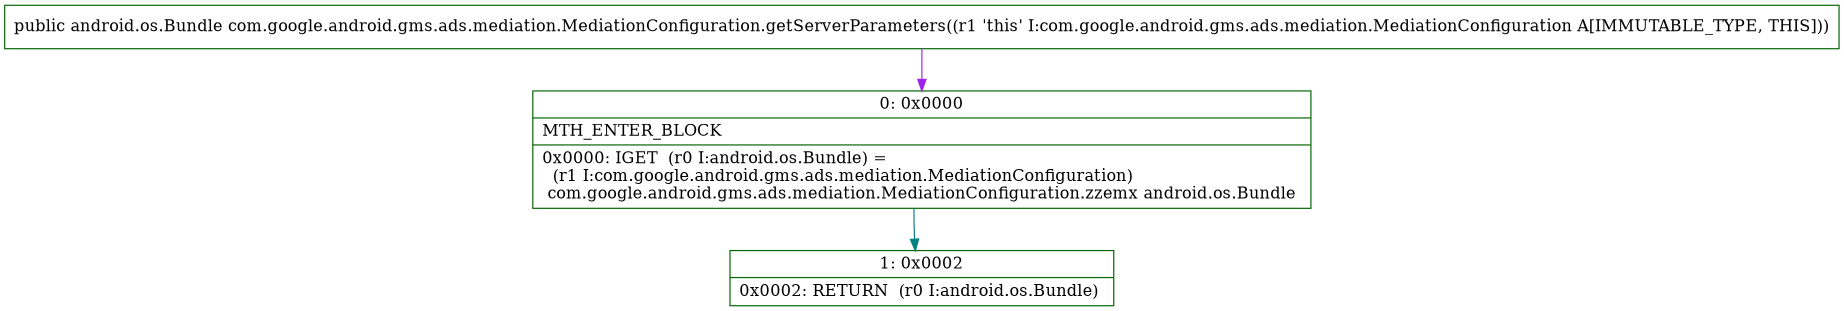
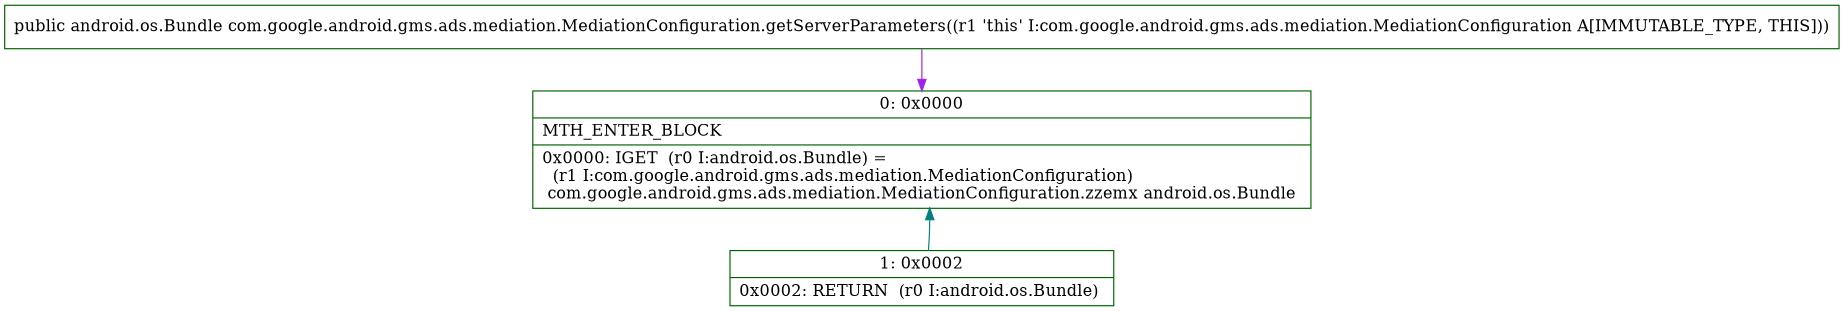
edge "0: 0x0000" -> "1: 0x0002": reversed
